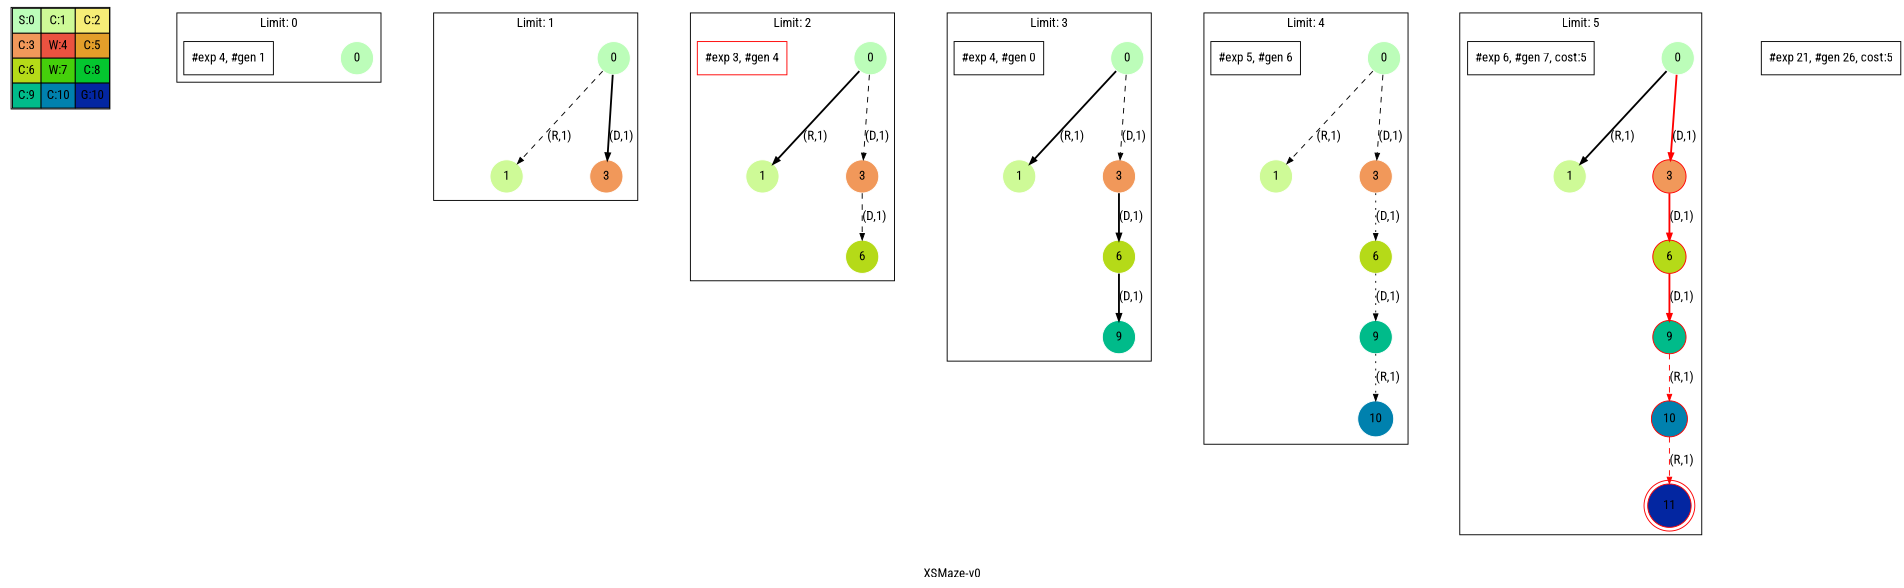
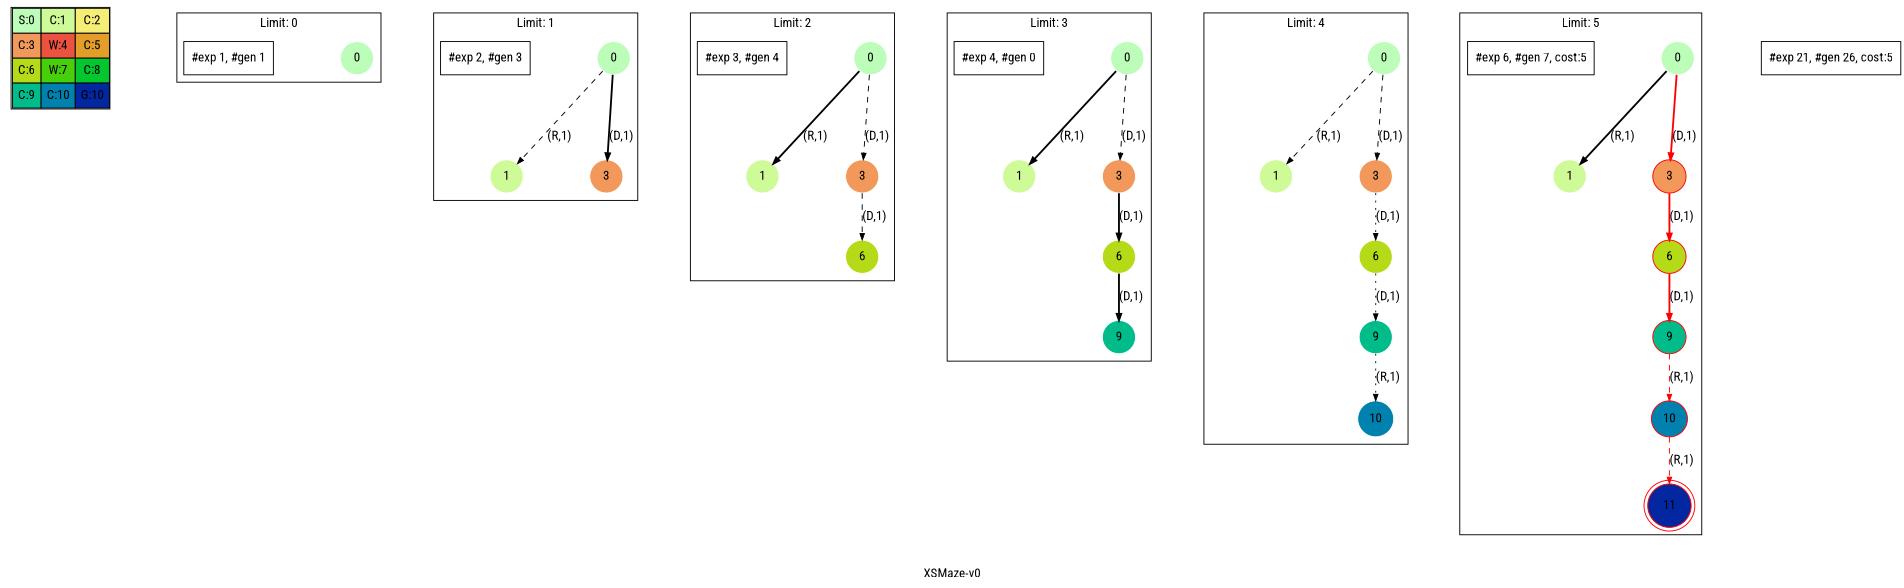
node "#exp 4, #gen 1": label "#exp 4, #gen 1" -> "#exp 1, #gen 1"
node "#exp 2, #gen 3": added
node "#exp 3, #gen 4": color red -> black
node "#exp 5, #gen 6": removed
